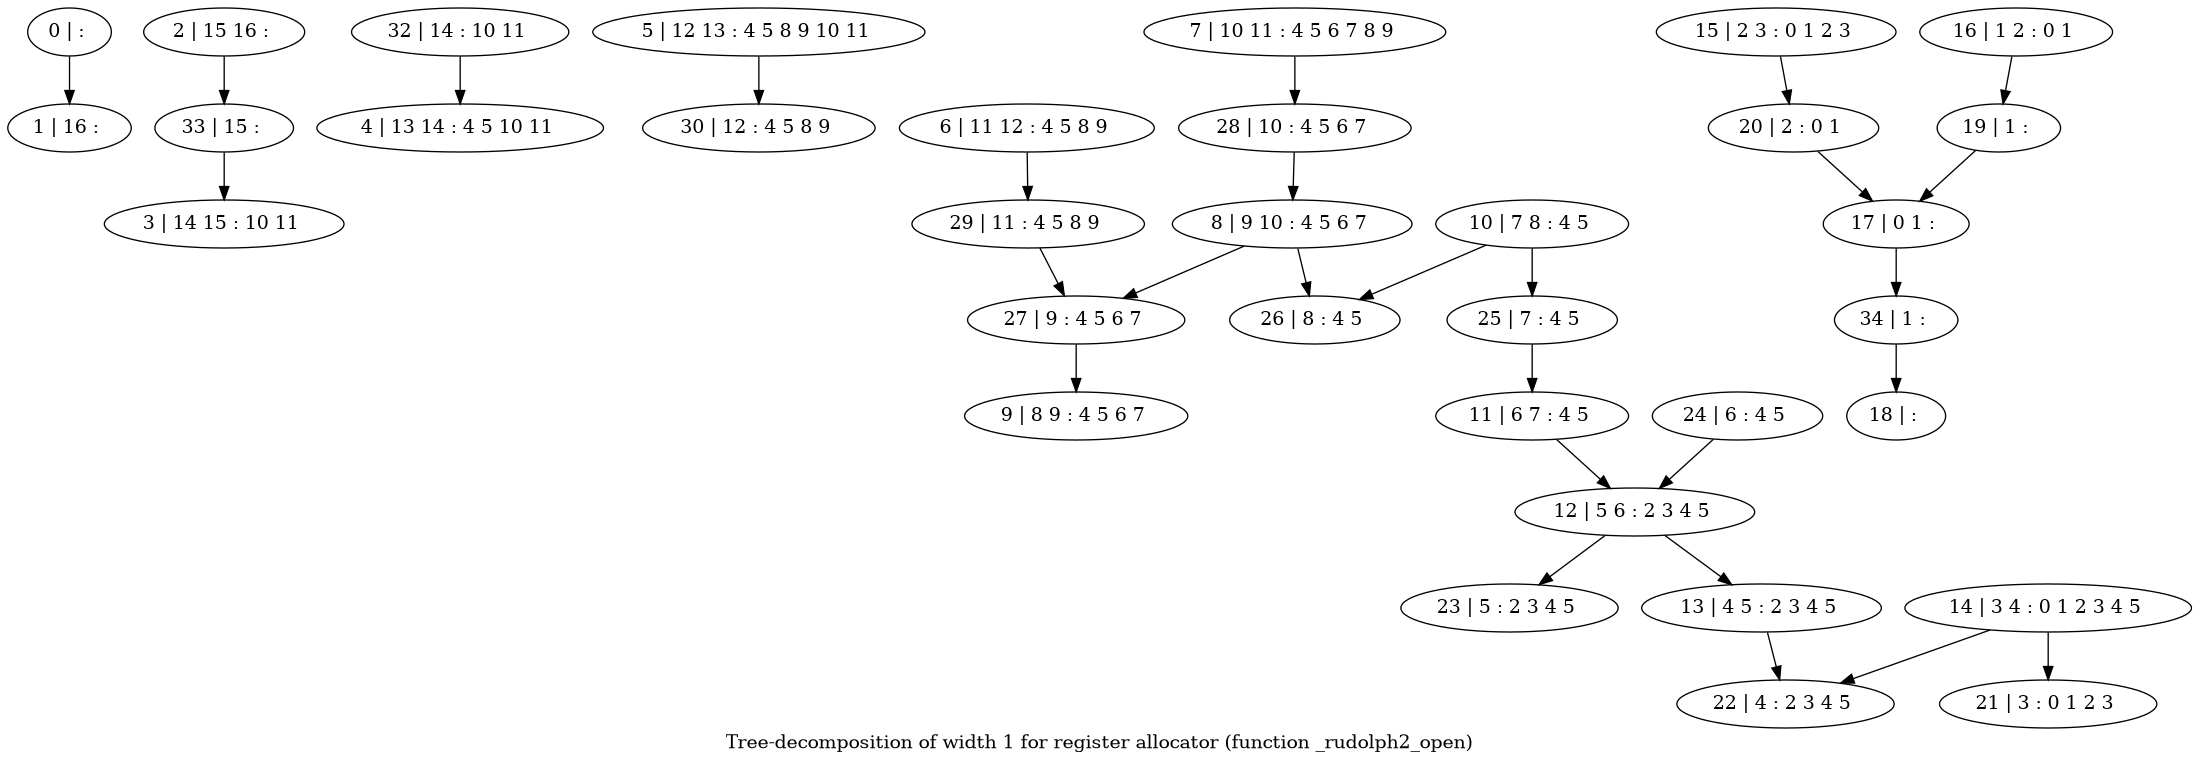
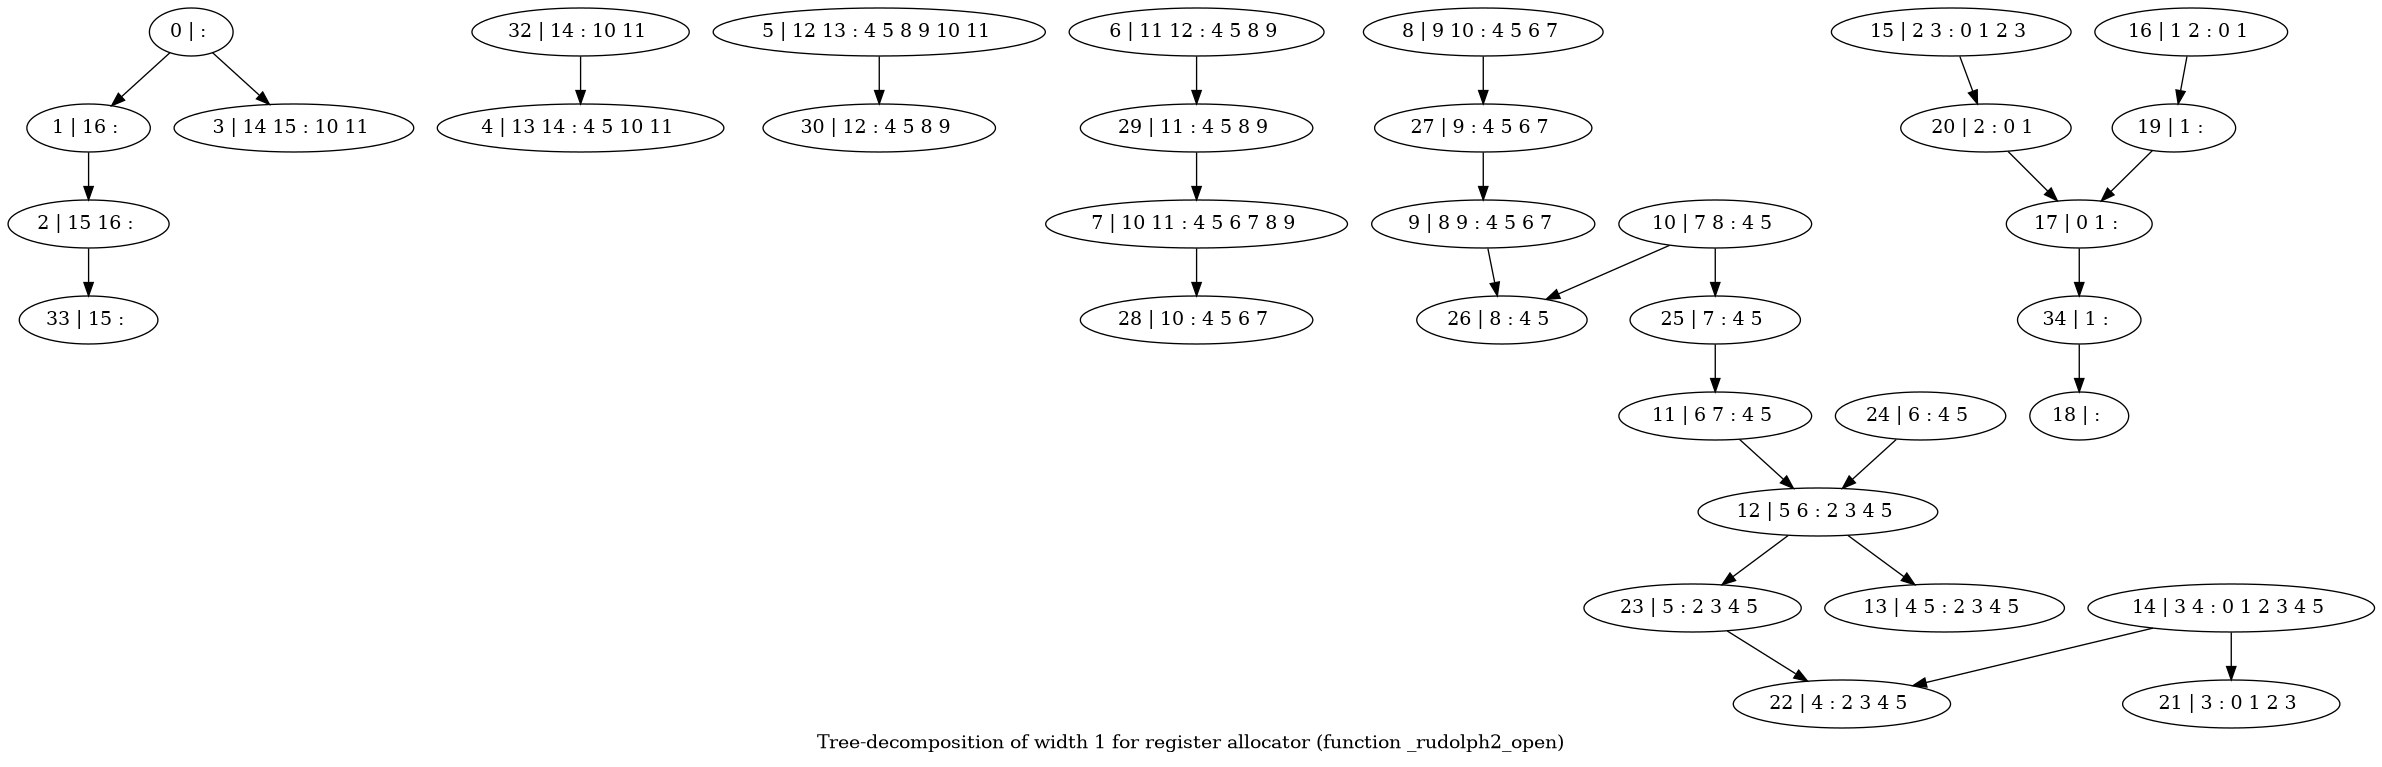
edge "1 | 16 :" -> "2 | 15 16 :": added
edge "33 | 15 :" -> "3 | 14 15 : 10 11": now "0 | :" -> "3 | 14 15 : 10 11"
edge "28 | 10 : 4 5 6 7" -> "8 | 9 10 : 4 5 6 7": removed
edge "29 | 11 : 4 5 8 9" -> "27 | 9 : 4 5 6 7": now "29 | 11 : 4 5 8 9" -> "7 | 10 11 : 4 5 6 7 8 9"
edge "8 | 9 10 : 4 5 6 7" -> "26 | 8 : 4 5": now "9 | 8 9 : 4 5 6 7" -> "26 | 8 : 4 5"
edge "13 | 4 5 : 2 3 4 5" -> "22 | 4 : 2 3 4 5": now "23 | 5 : 2 3 4 5" -> "22 | 4 : 2 3 4 5"
